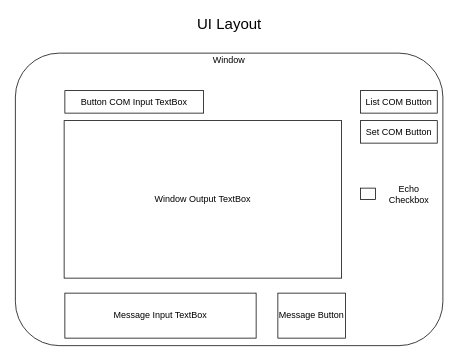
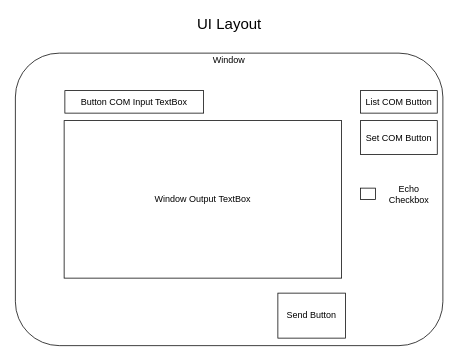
node "Set COM Button": size 77x23 -> 77x34
node "Message Input TextBox": removed
node "Message Button": label "Message Button" -> "Send Button"
